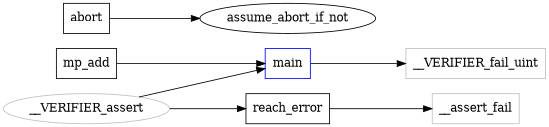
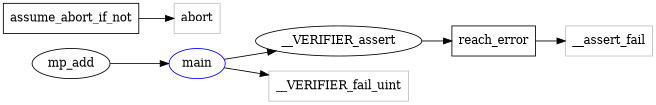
node "abort": color black -> grey
edge "abort" -> "assume_abort_if_not": reversed
node "assume_abort_if_not": shape ellipse -> box
node "mp_add": shape box -> ellipse
node "main": shape box -> ellipse
edge "__VERIFIER_assert" -> "main": reversed
node "__VERIFIER_assert": color grey -> black
